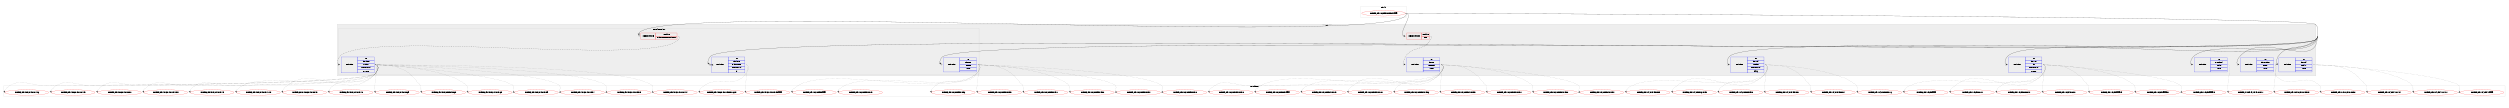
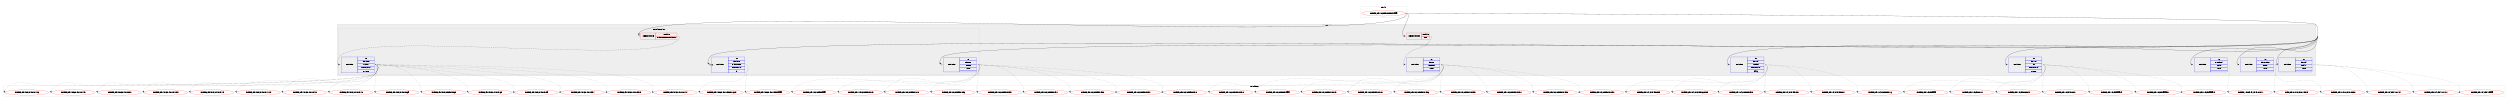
node "portage://empy-lang/python-3.7.3": label "portage://empy-lang/python-3.7.3" -> "portage://dev-lang/python-3.7.3"
node "portage://dev-lang/python-exec-9999": label "portage://dev-lang/python-exec-9999" -> "portage://dev-lang/python-devel-9999"
node "portage://dev-ros/rostest-1.14.3": label "portage://dev-ros/rostest-1.14.3" -> "portage://dev-make/rostest-1.14.3"
node "portage://dev-ros/rostest-1.14.2": added
node "portage://dev-util/use-3.16.0_rc3": label "portage://dev-util/use-3.16.0_rc3" -> "portage://dev-util/cmake-3.16.0_rc3"
node "portage://sys-devel/make-4.2.1-r4": label "portage://sys-devel/make-4.2.1-r4" -> "portage://vcs-devel/make-4.2.1-r4"
node "portage://dev-python/empy-3.3-r1": label "portage://dev-python/empy-3.3-r1" -> "exec://dev-python/empy-3.3-r1"
